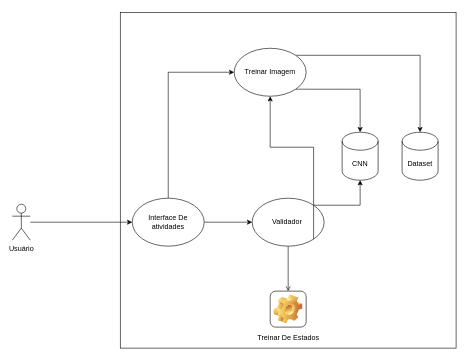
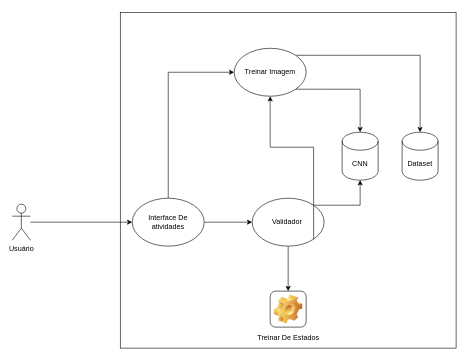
edge "Validador" -> "Treinar De Estados": arrowhead open -> classic
